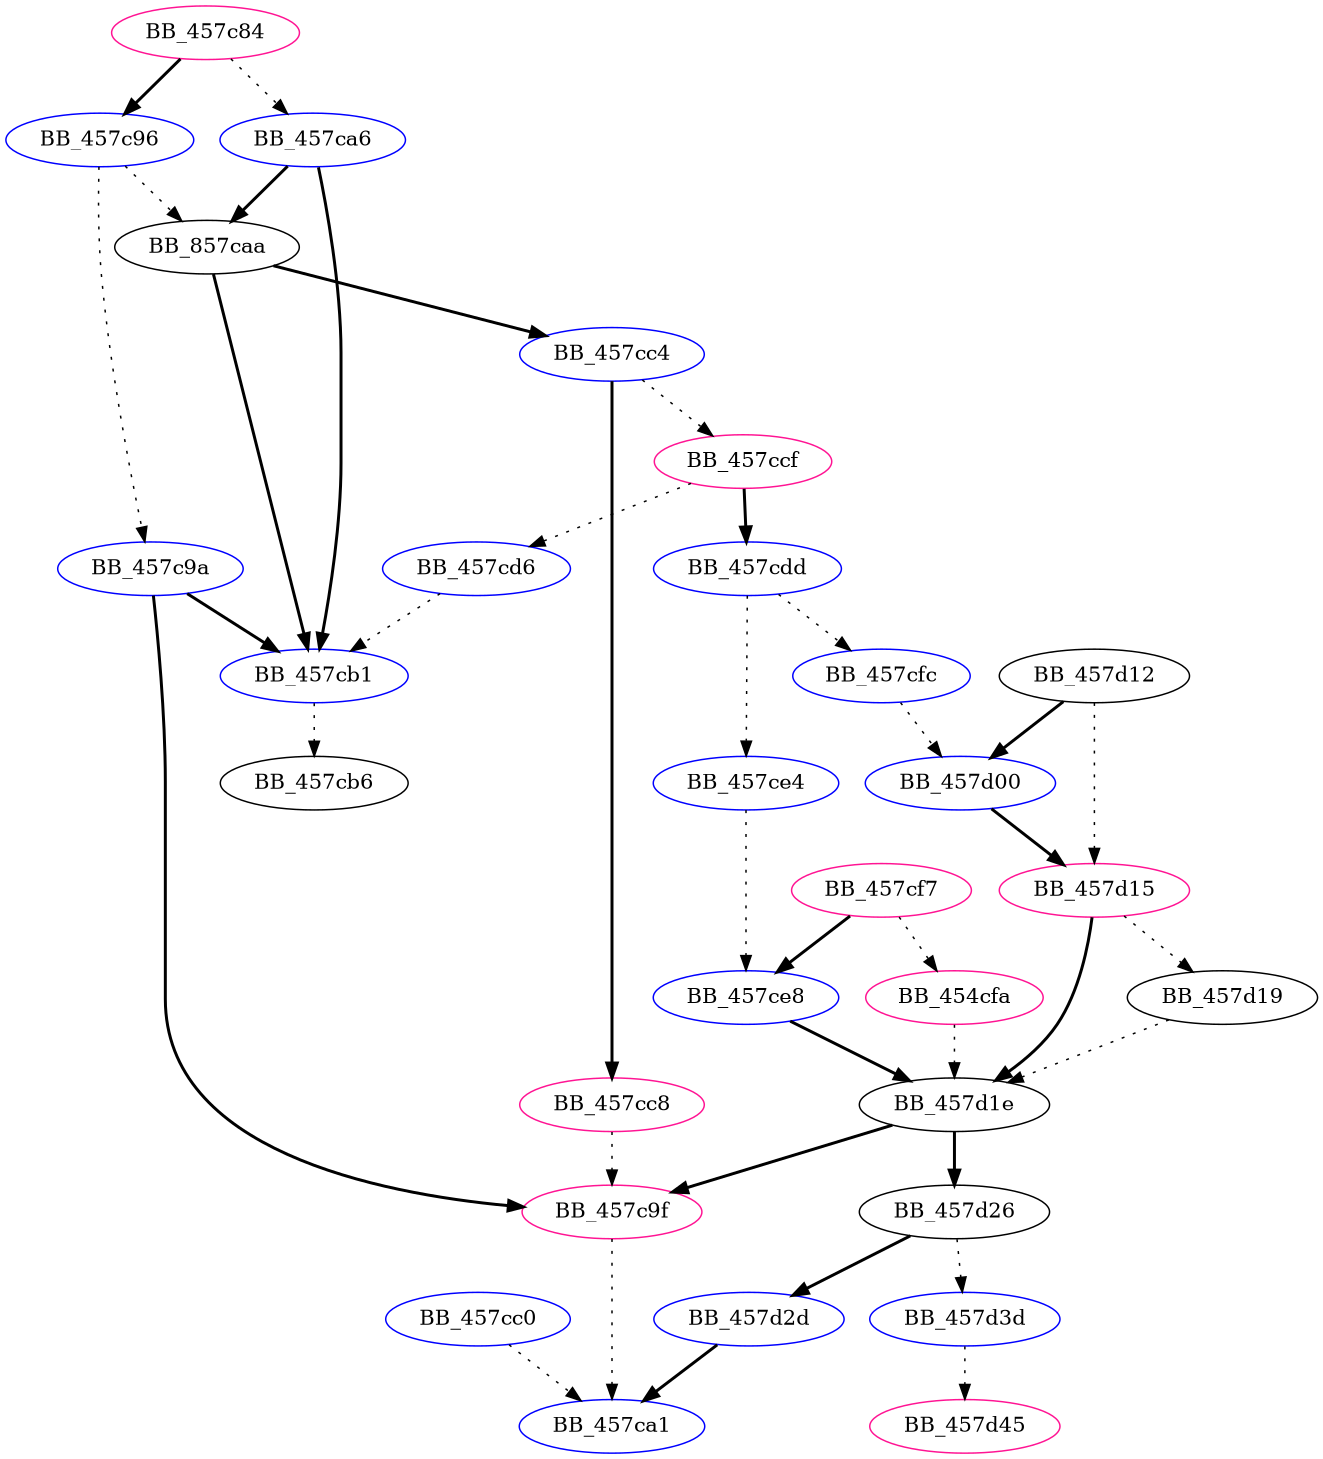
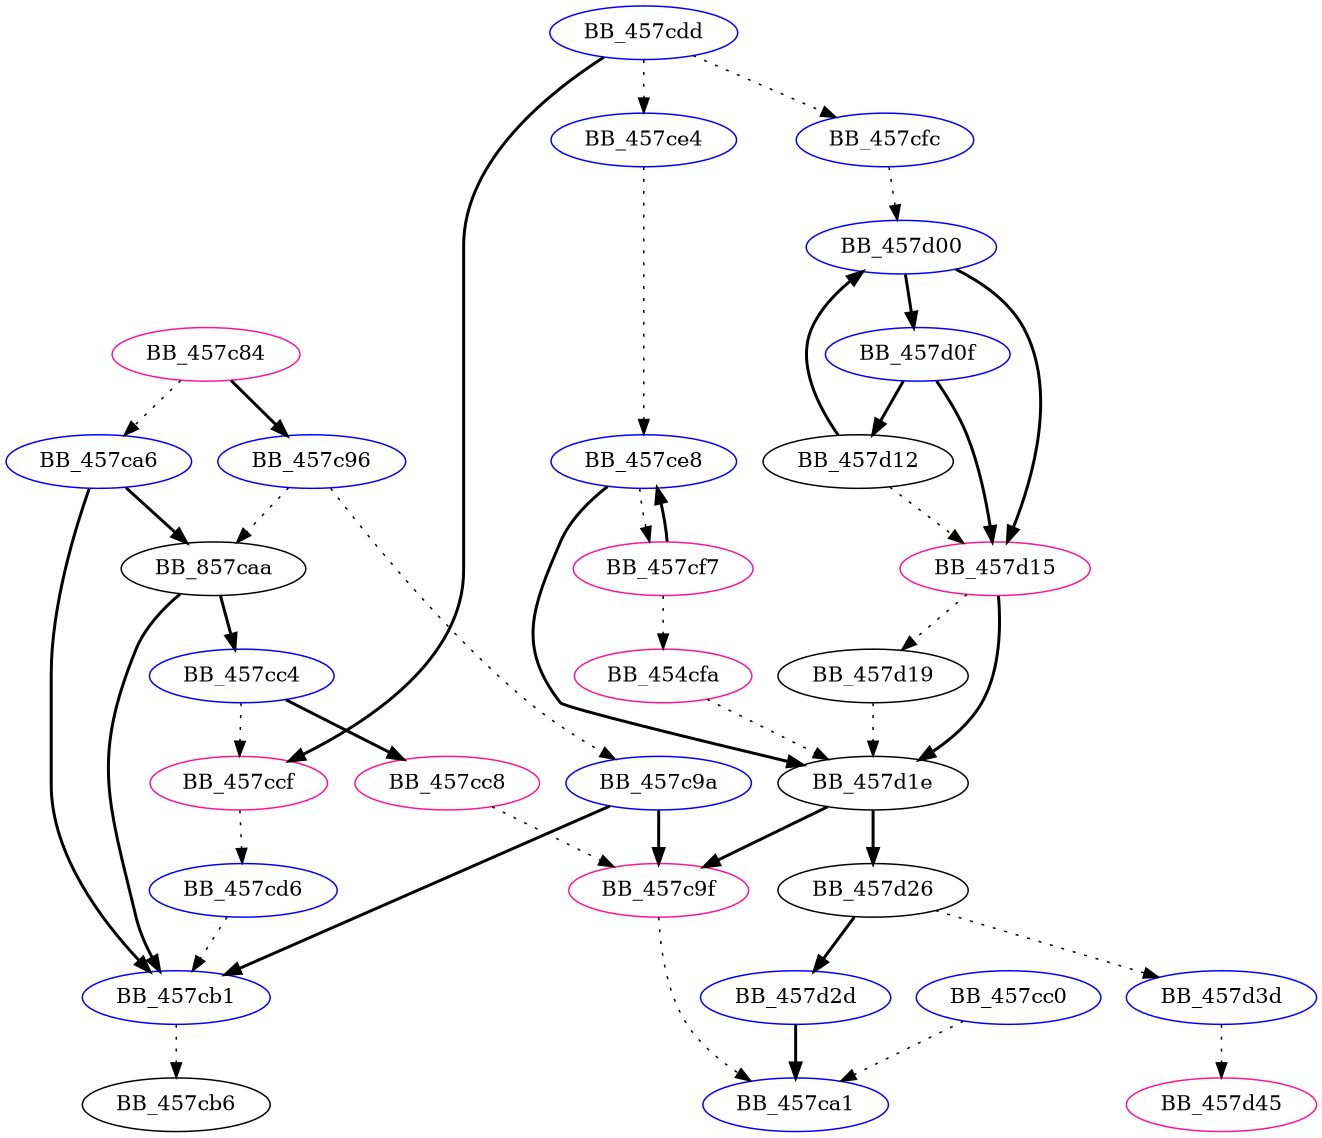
node "BB_457d0f": added
edge "BB_457ce8" -> "BB_457cf7": added
edge "BB_457ccf" -> "BB_457cdd": reversed
